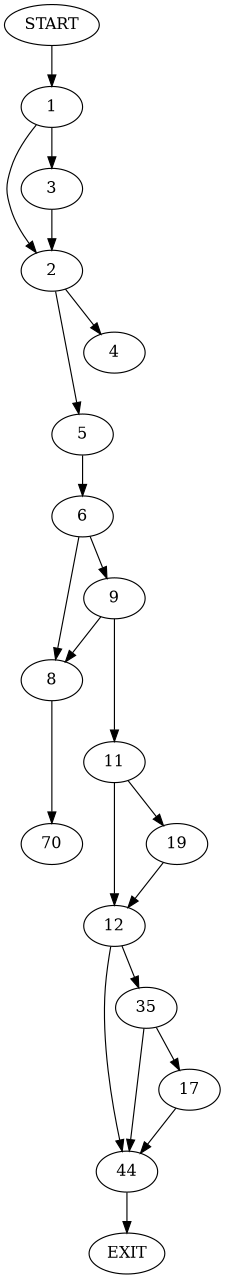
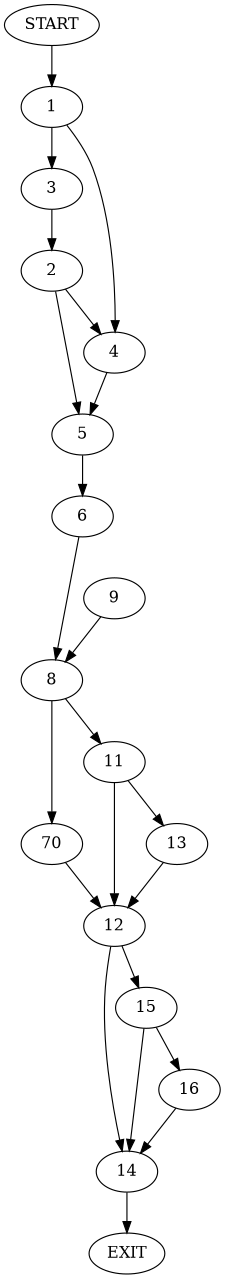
edge "1" -> "2": now "1" -> "4"
edge "4" -> "5": added
edge "6" -> "9": removed
edge "9" -> "11": now "8" -> "11"
node "19": label "19" -> "13"
edge "70" -> "12": added
node "35": label "35" -> "15"
node "17": label "17" -> "16"
node "44": label "44" -> "14"
